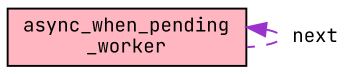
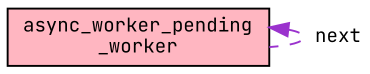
node "async_when_pending _worker": label "async_when_pending _worker" -> "async_worker_pending _worker"
